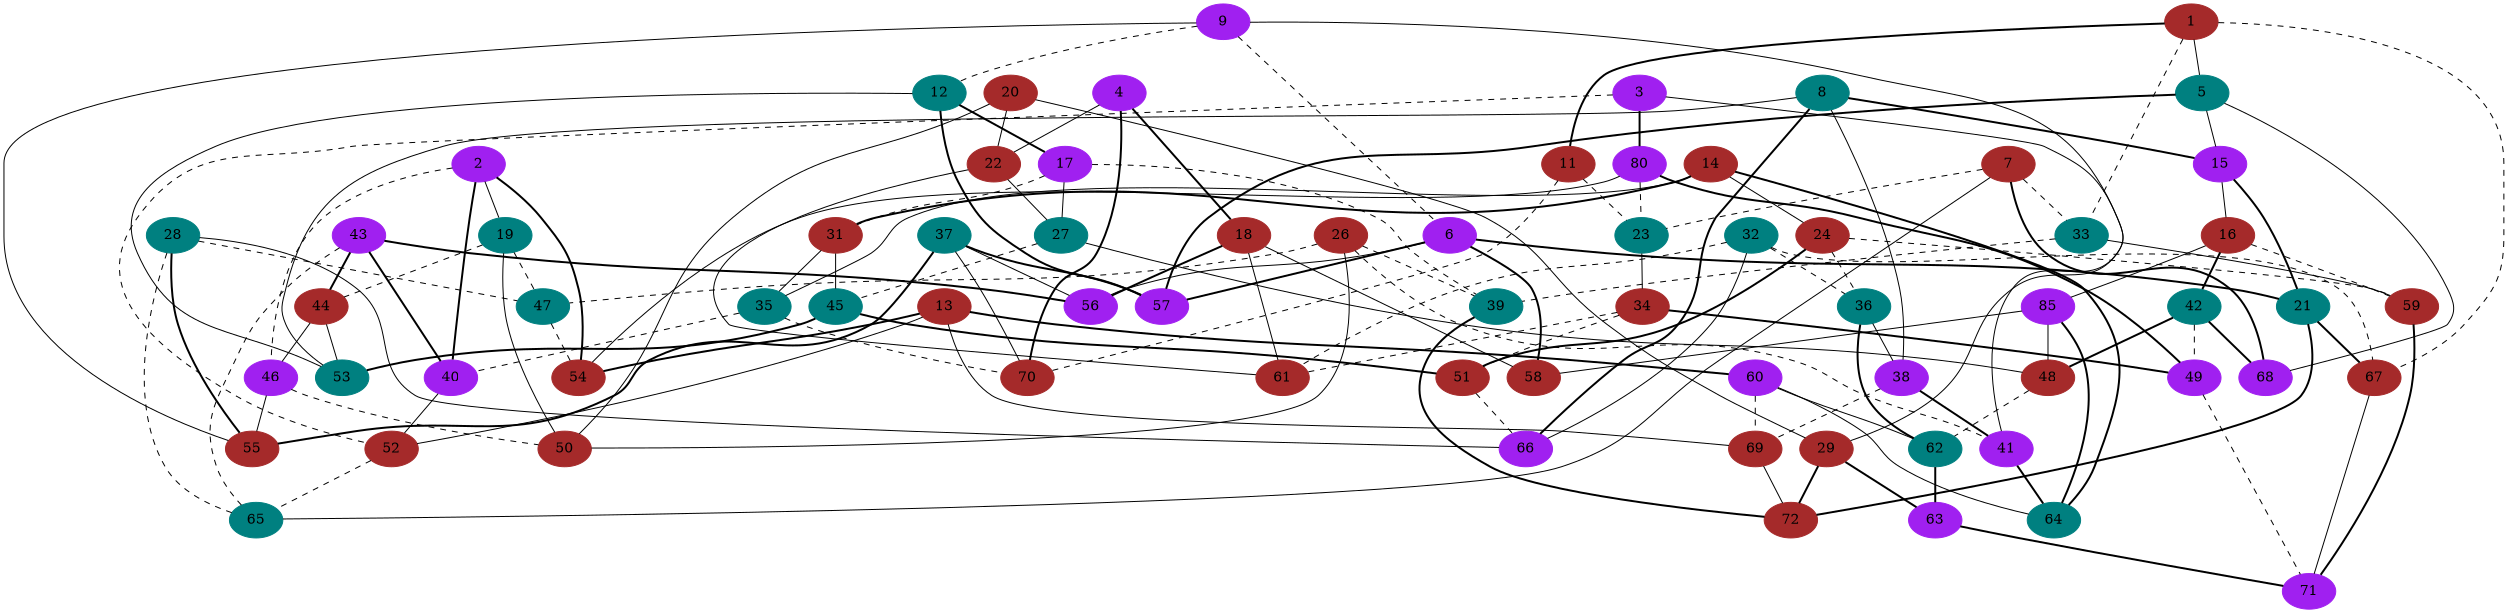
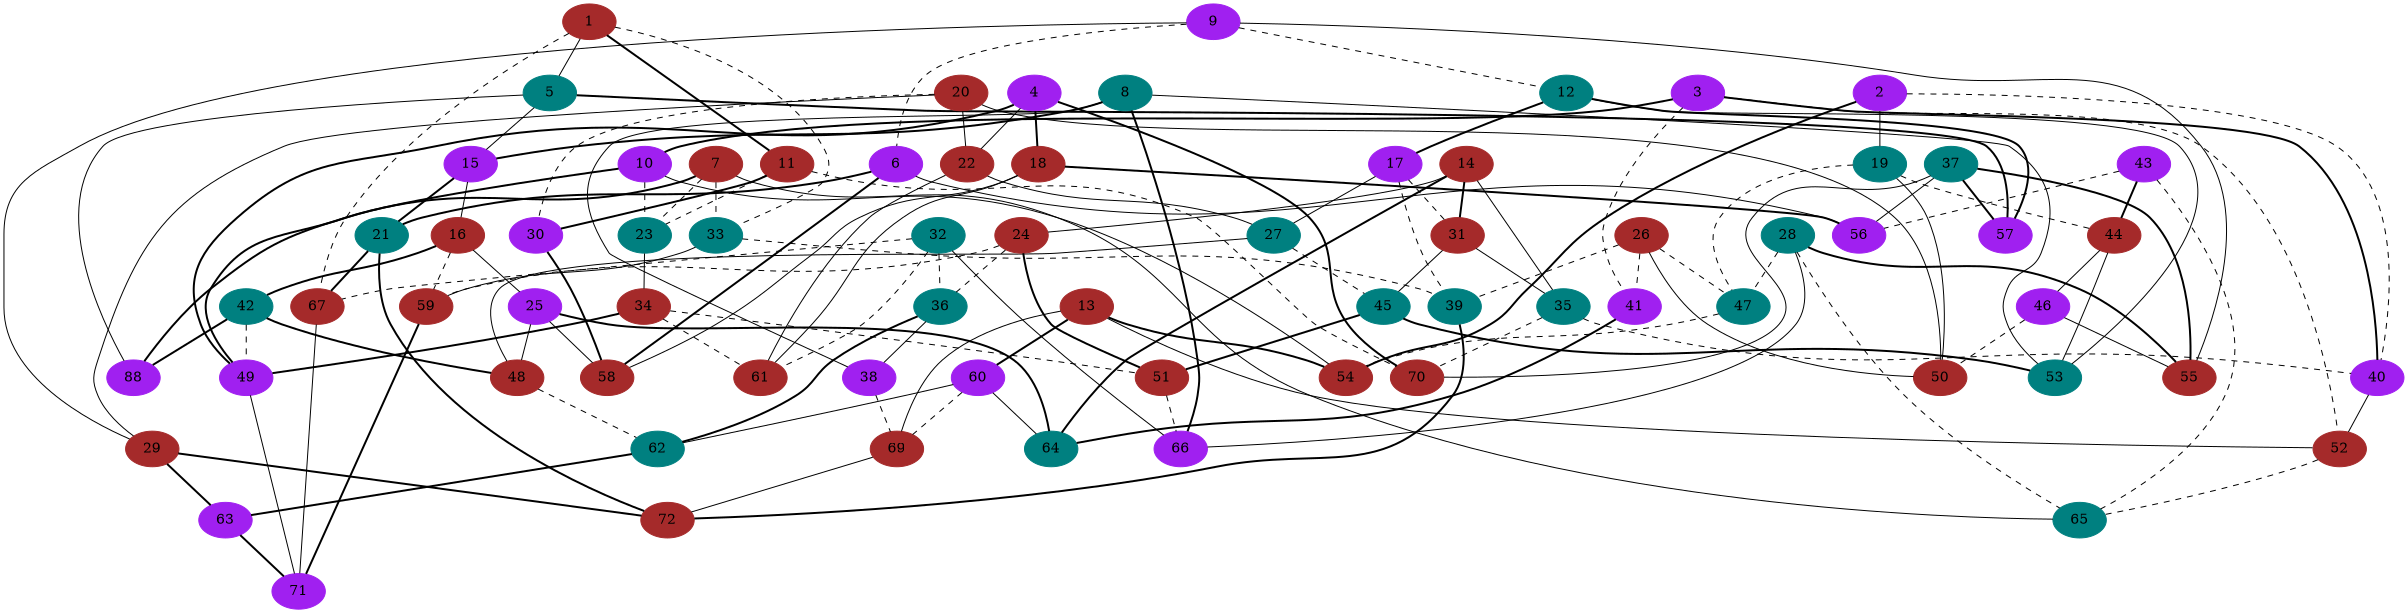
edge "4" -- "49": added
edge "3" -- "41": style solid -> dashed
node "80": label "80" -> "10"
edge "2" -- "46": removed
node "30": added
edge "2" -- "40": style bold -> dashed
edge "43" -- "56": style bold -> dashed
edge "6" -- "57": removed
edge "43" -- "40": now "3" -- "40"
node "85": label "85" -> "25"
node "68": label "68" -> "88"
edge "38" -- "41": removed
edge "49" -- "71": style dashed -> solid
